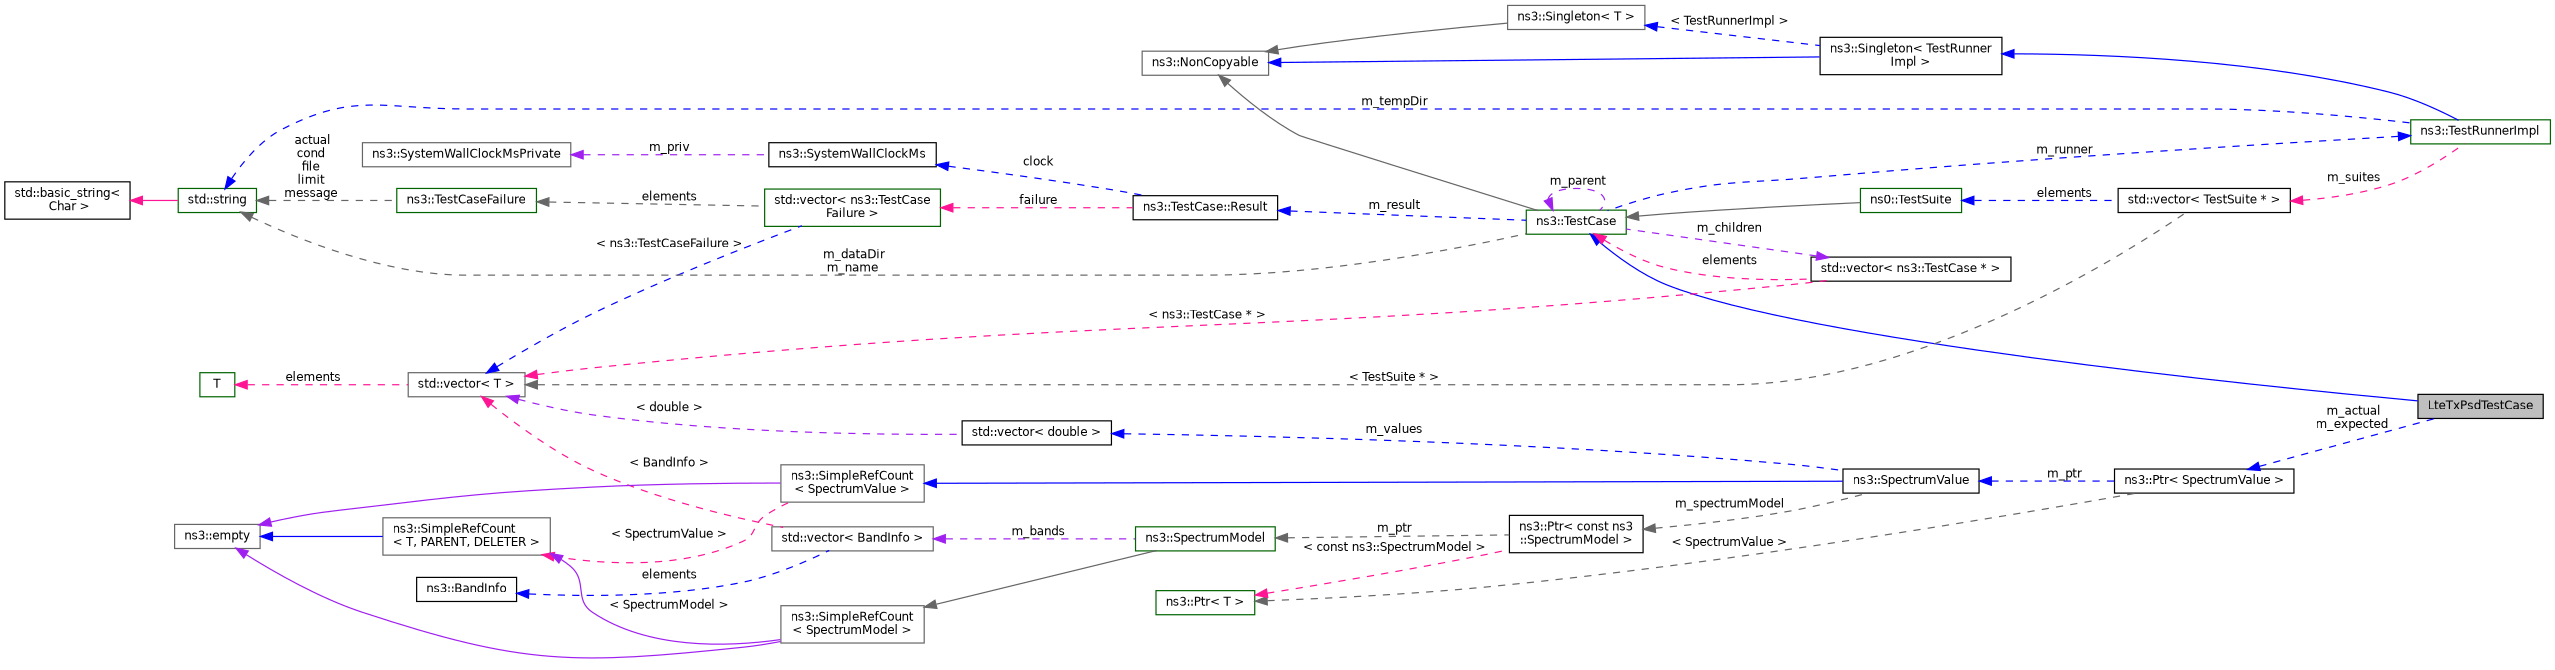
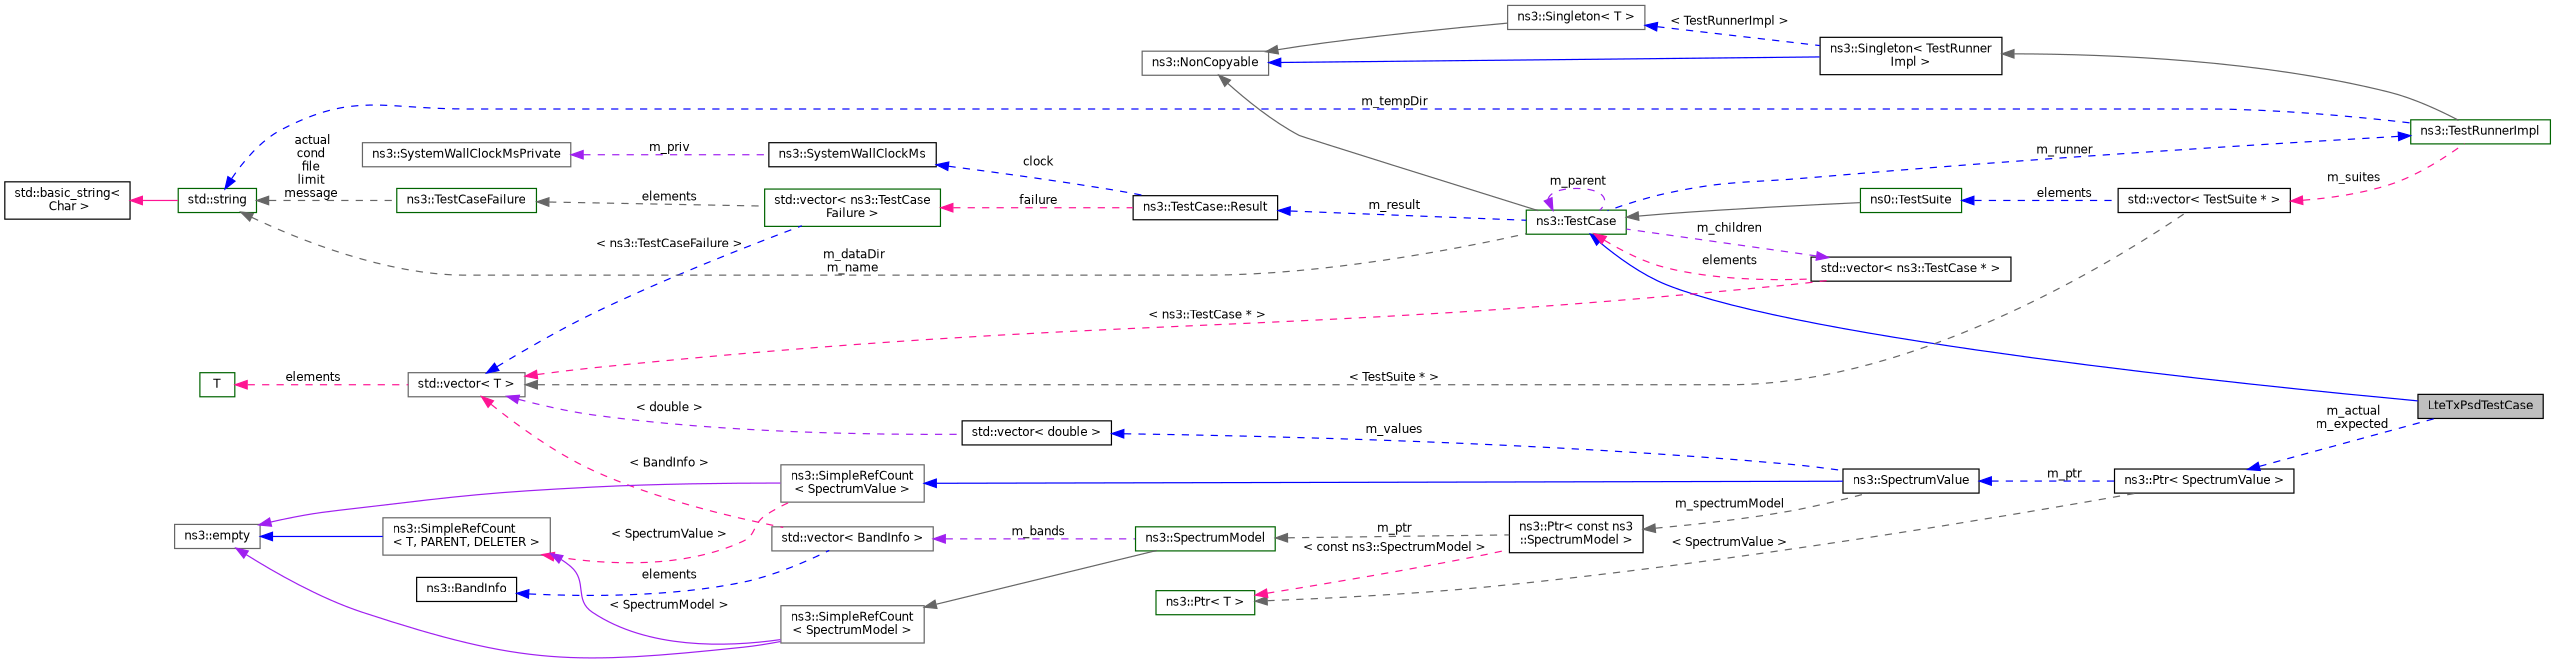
edge "ns3::TestRunnerImpl" -> "ns3::Singleton< TestRunner Impl >": color blue -> gray40
